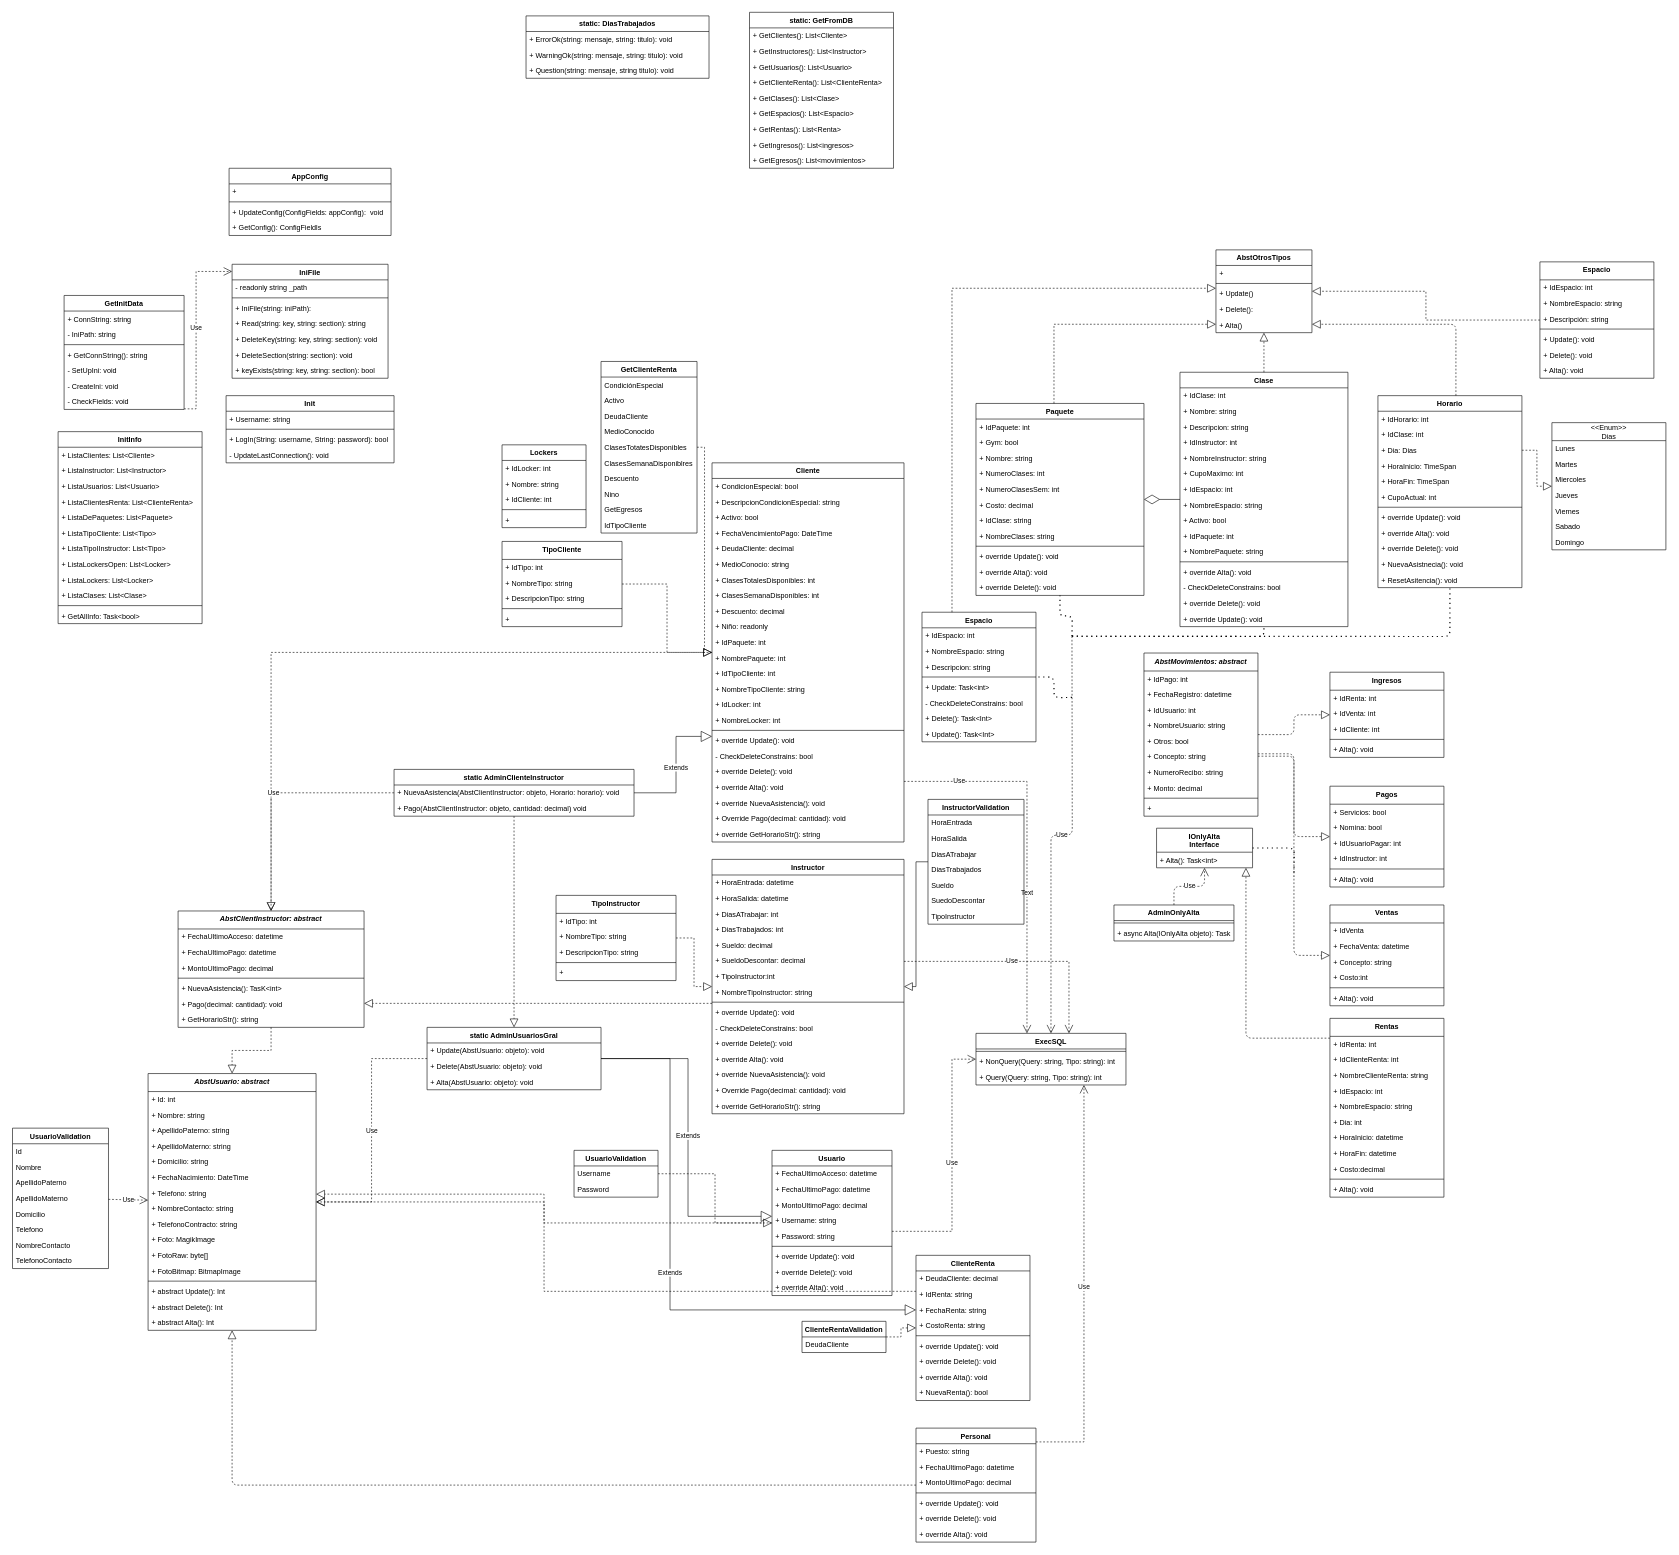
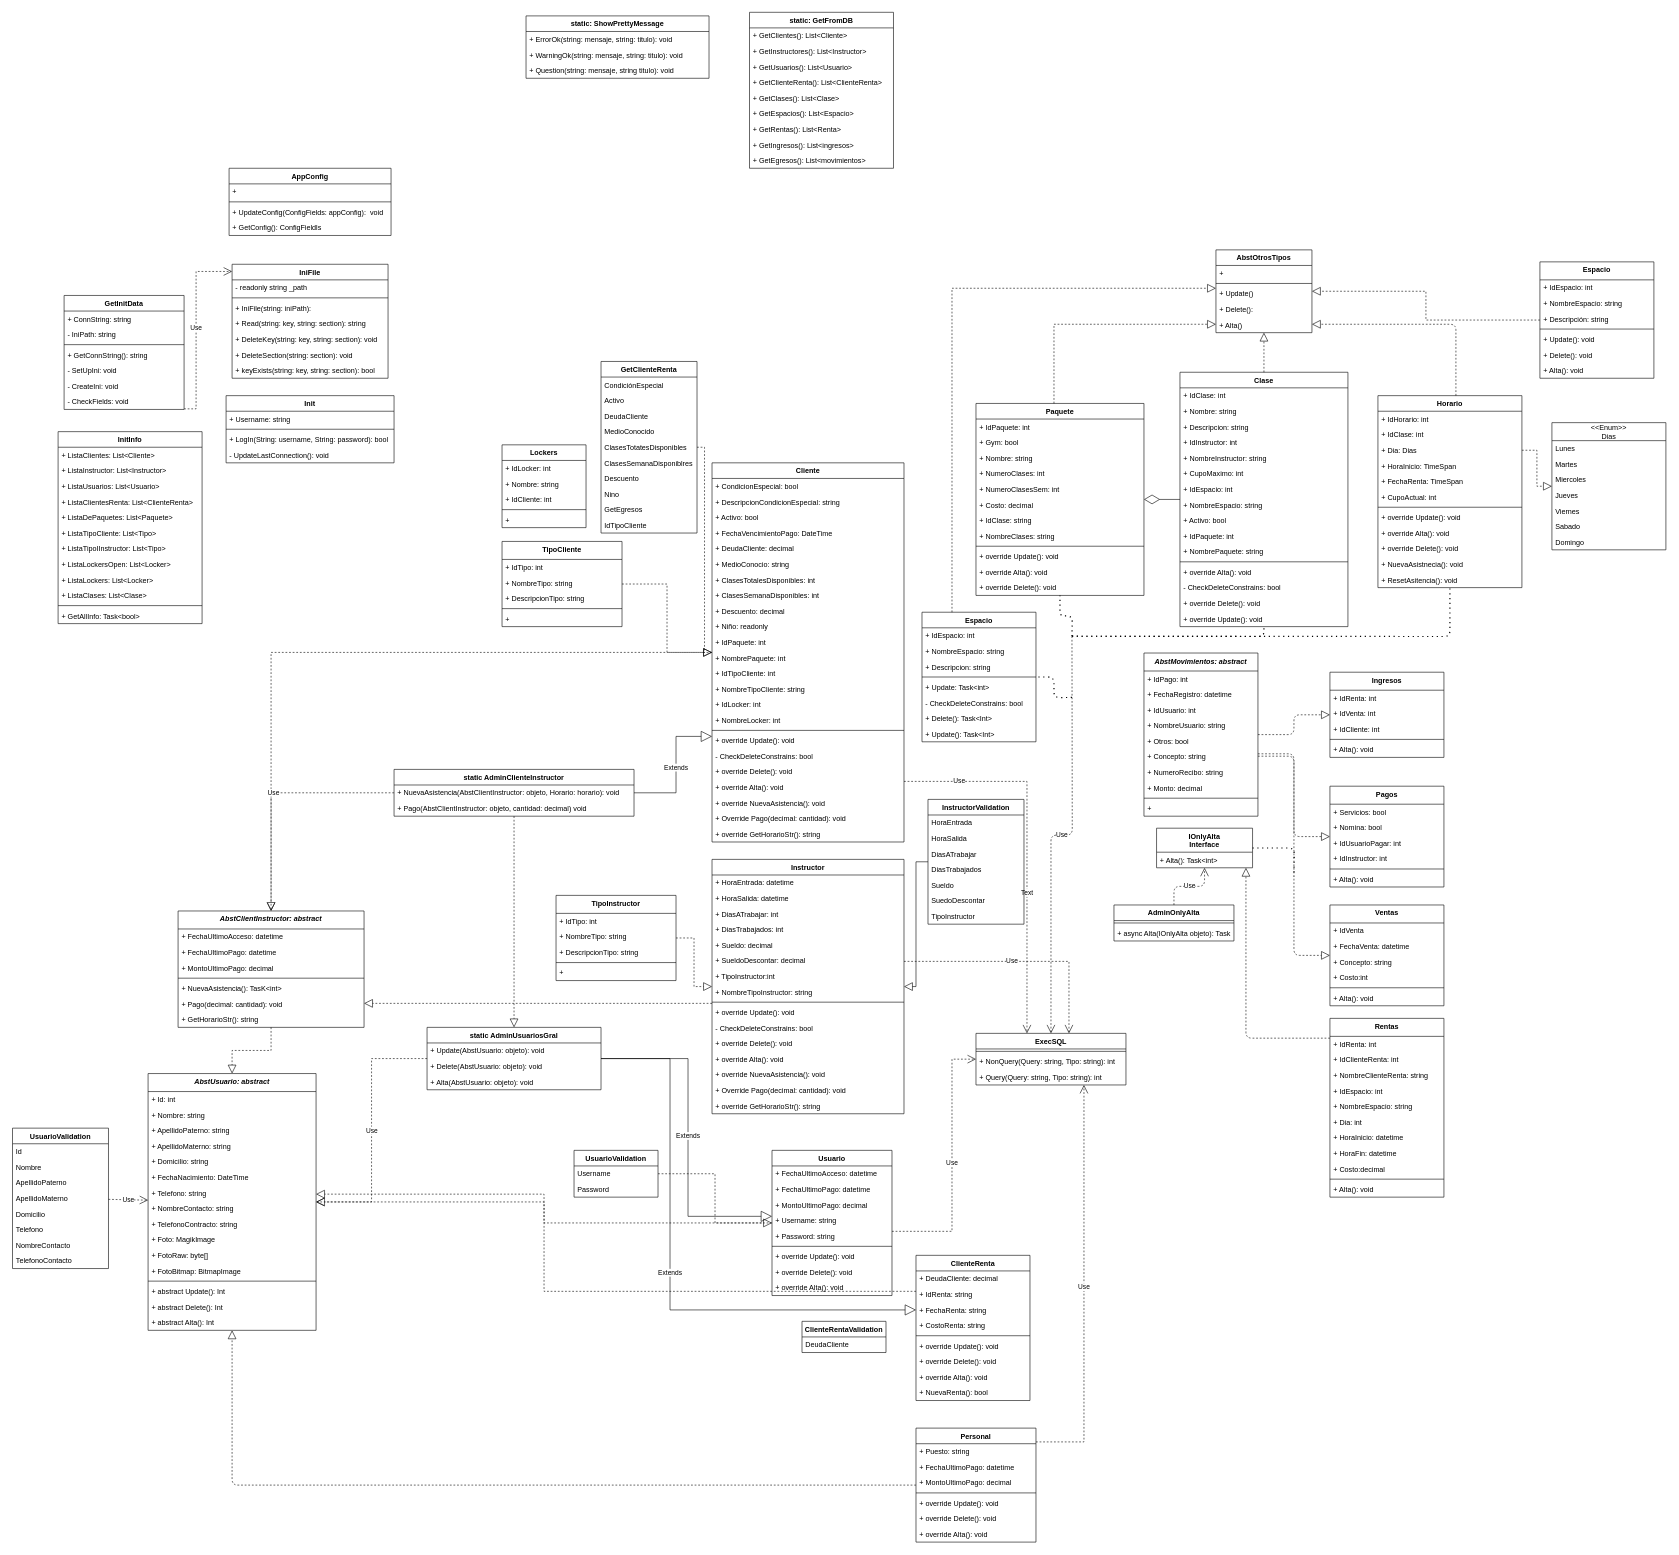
node "static: DiasTrabajados": label "static: DiasTrabajados" -> "static: ShowPrettyMessage"
node "+ HoraFin: TimeSpan": label "+ HoraFin: TimeSpan" -> "+ FechaRenta: TimeSpan"
edge "ClienteRentaValidation" -> "ClienteRenta": removed
